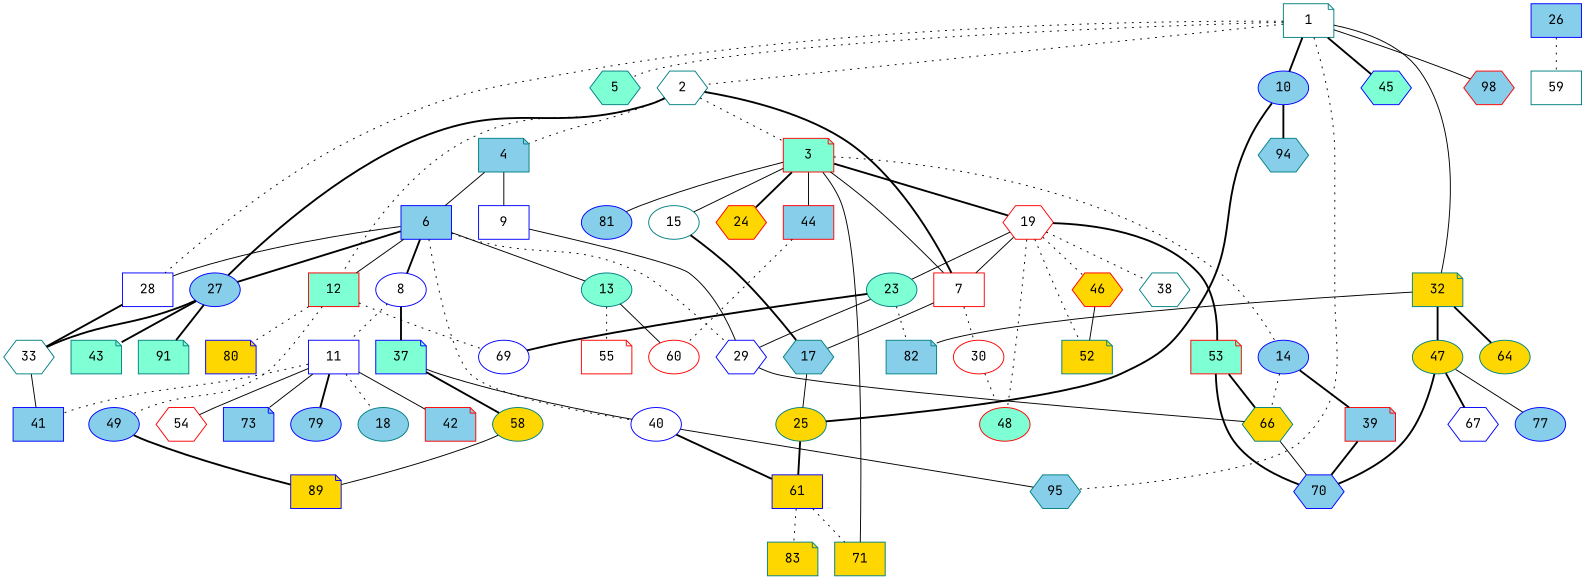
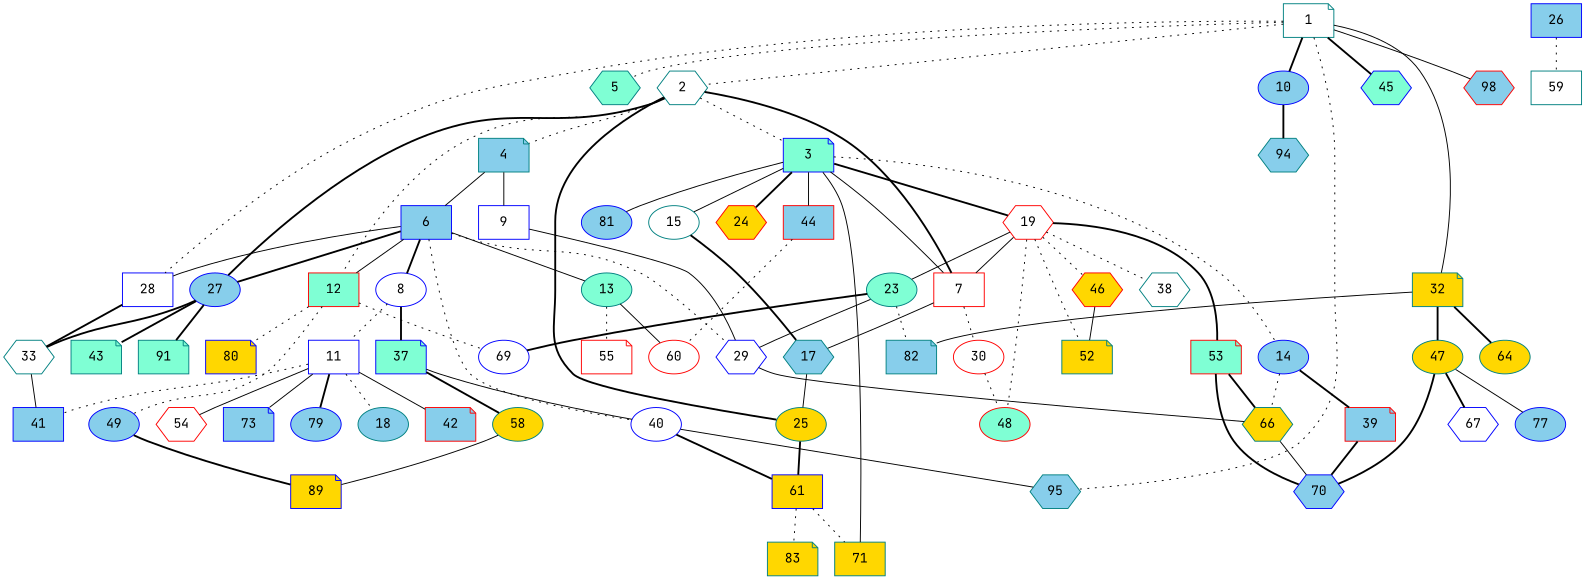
node "3": color red -> blue
edge "10" -- "25": now "2" -- "25"
